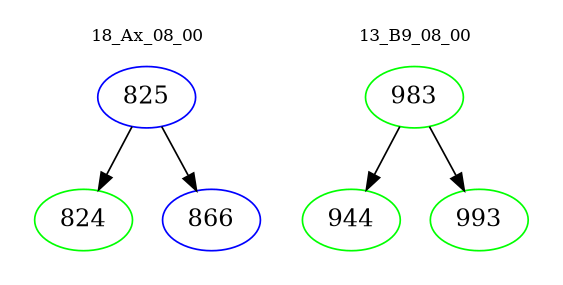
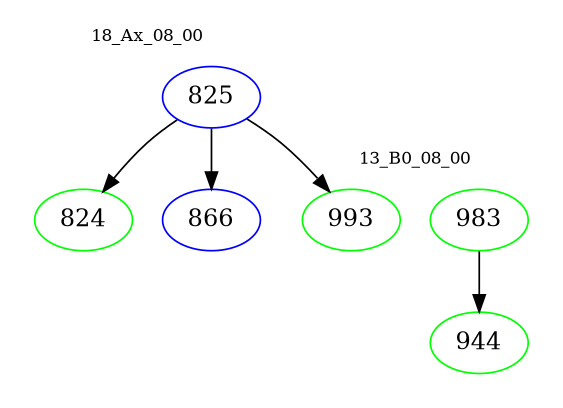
cluster "13_B9_08_00": label "13_B9_08_00" -> "13_B0_08_00"
edge "983" -> "993": now "825" -> "993"
